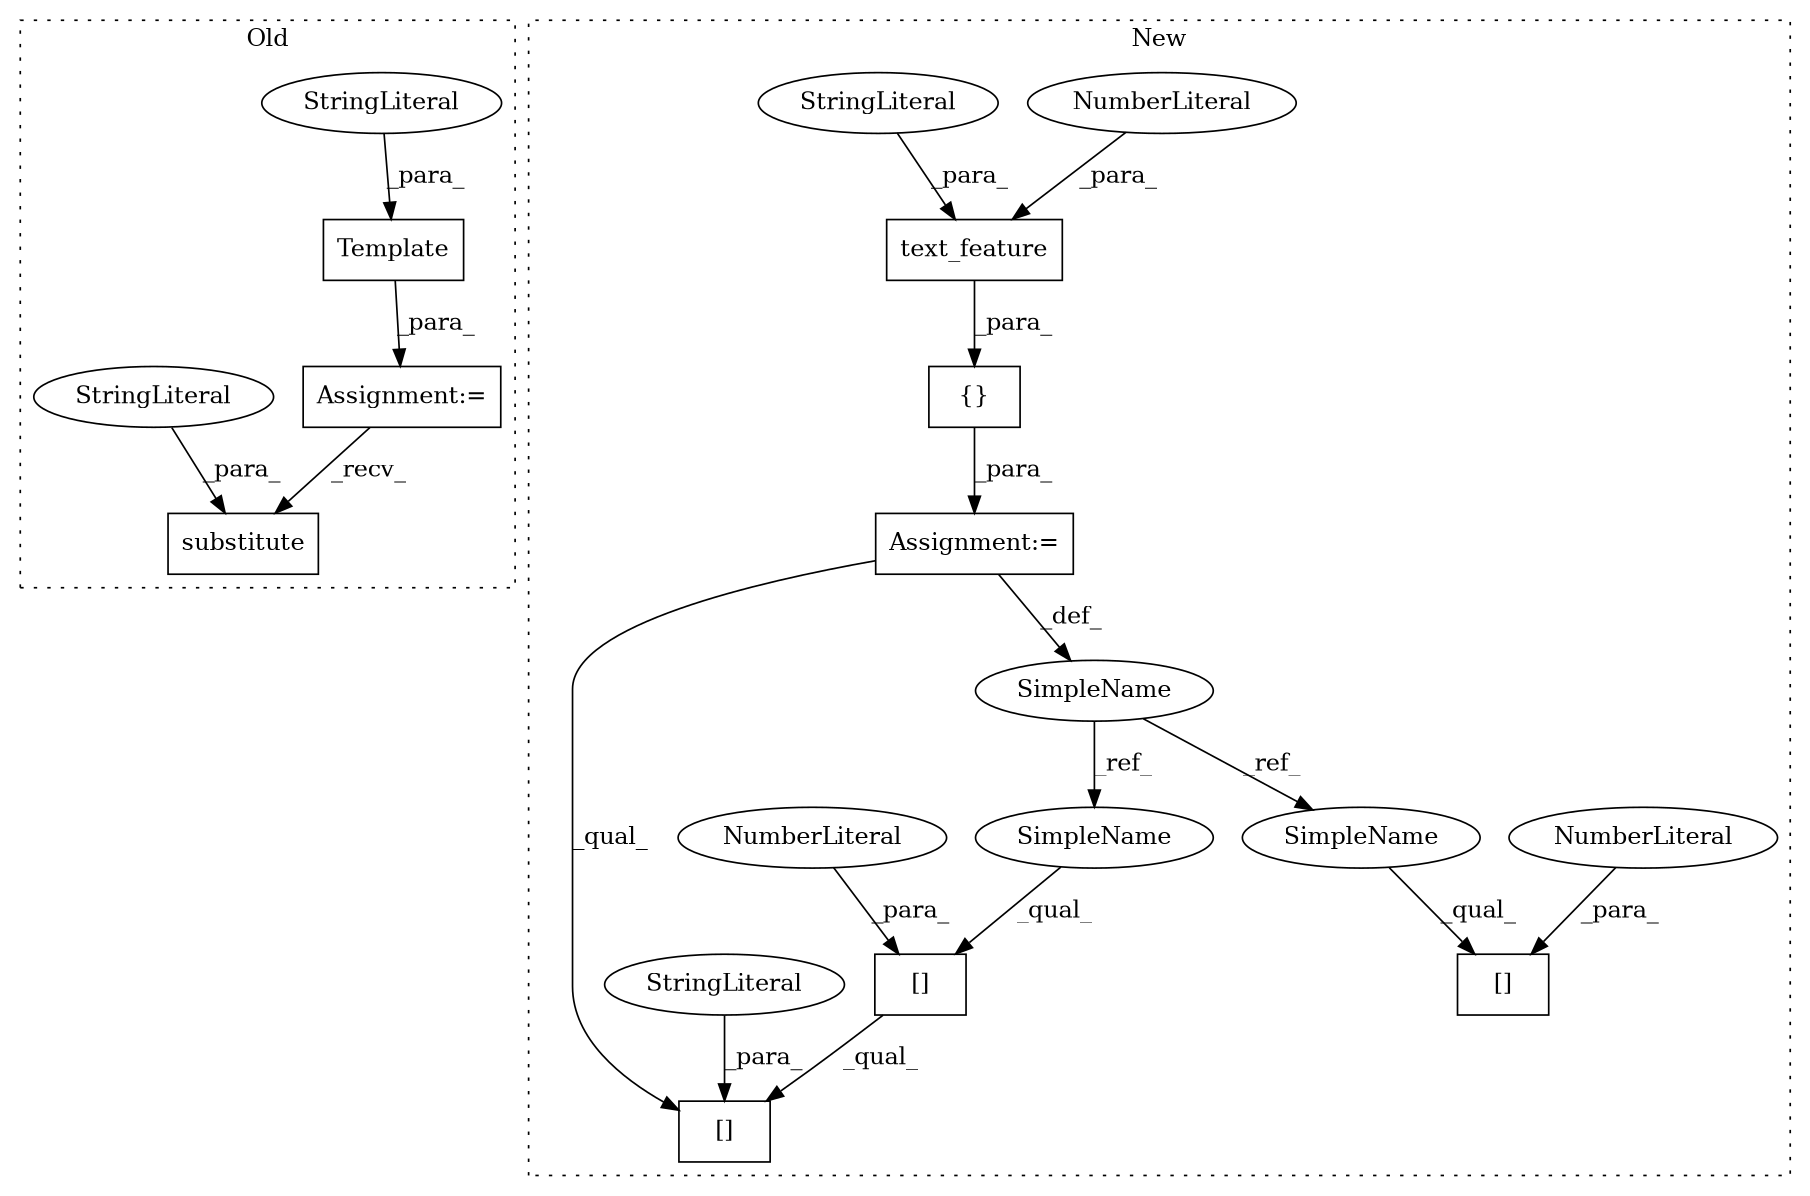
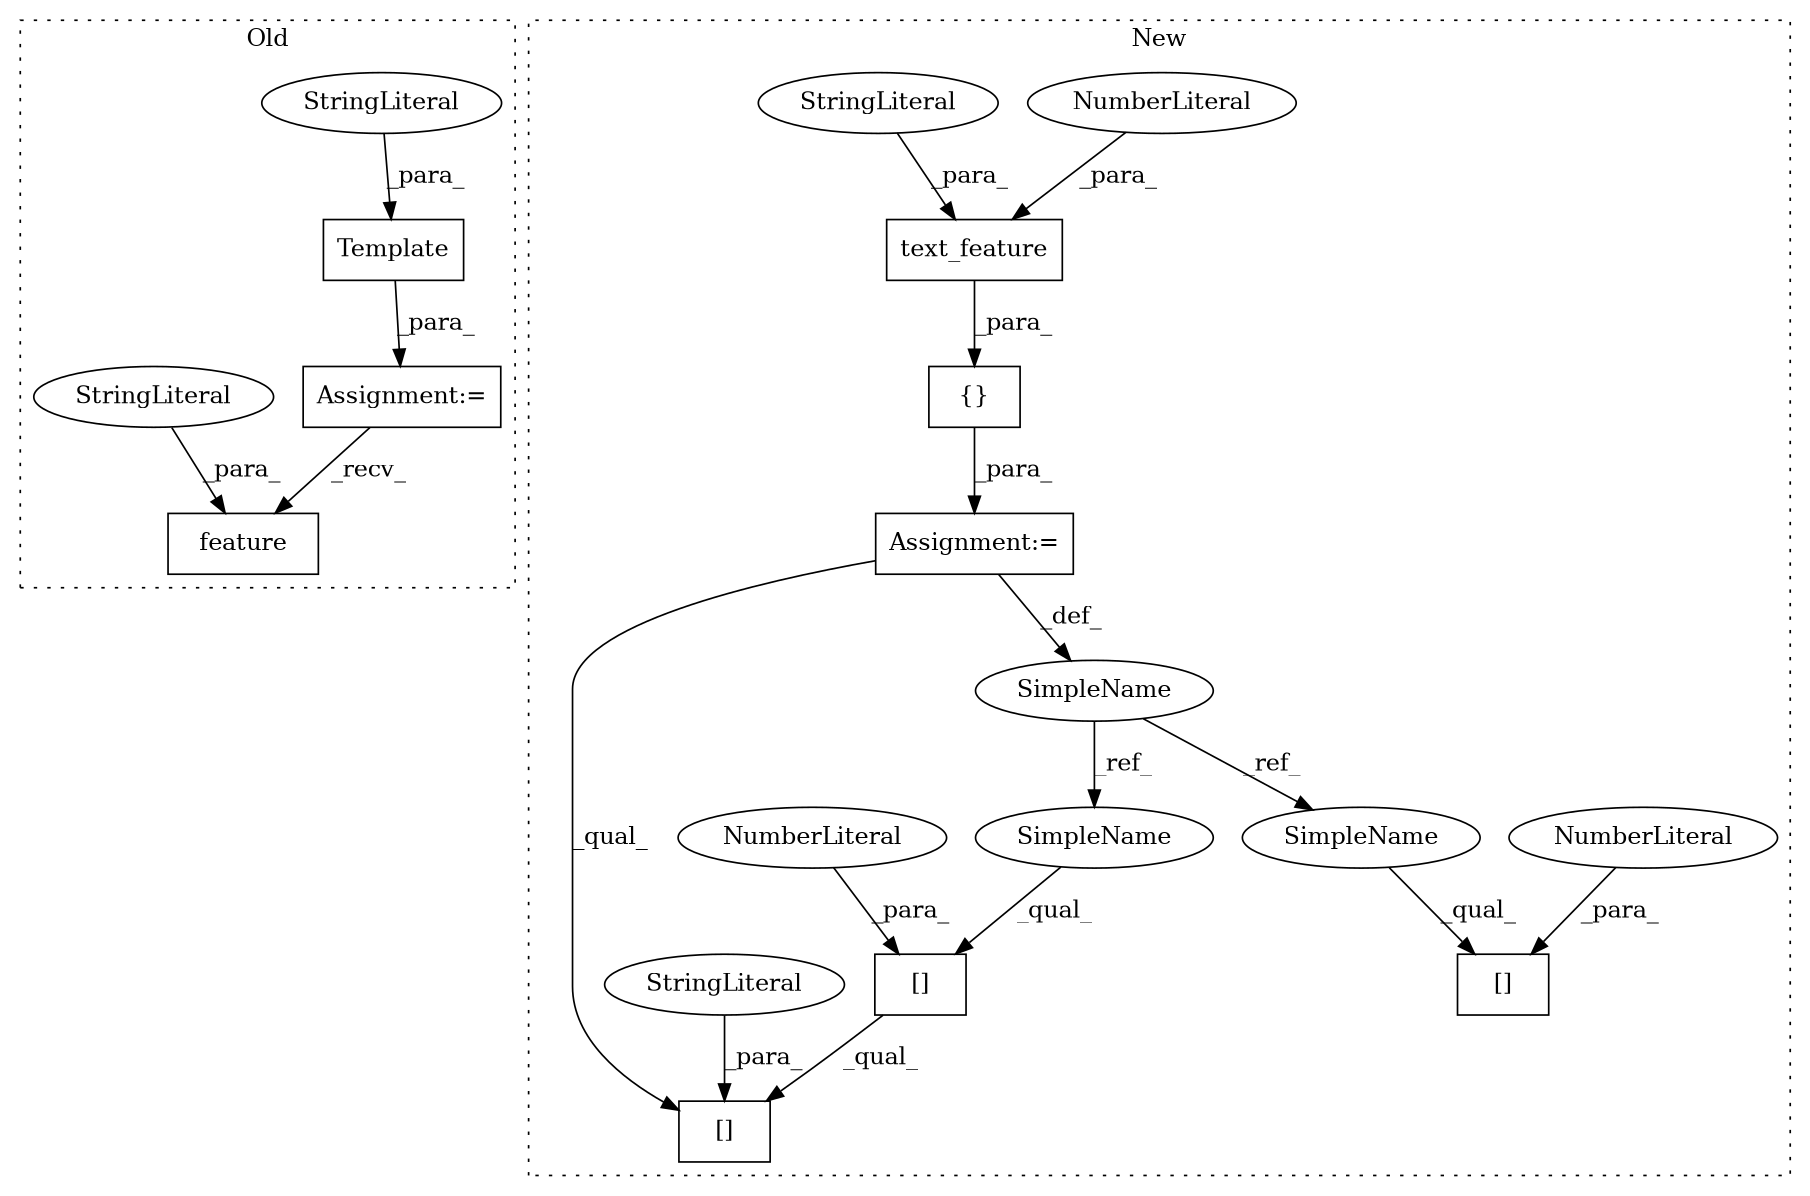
node "substitute": label "substitute" -> "feature"
